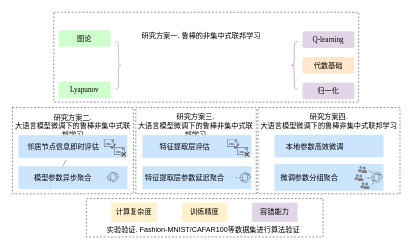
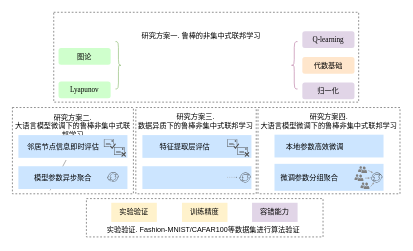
node "图论": moved (85, 38) -> (85, 56)
node "研究方案三. 大语言模型微调下的鲁棒非集中式联邦学习": label "研究方案三. 大语言模型微调下的鲁棒非集中式联邦学习" -> "研究方案三. 数据异质下的鲁棒非集中式联邦学习"
node "特征提取层参数延迟聚合": removed
node "计算复杂度": label "计算复杂度" -> "实验验证"
